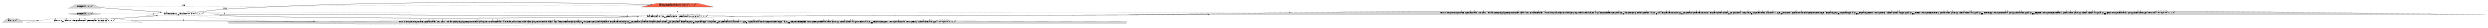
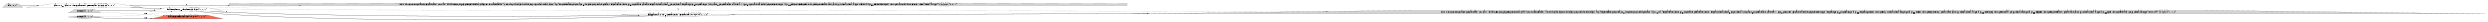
edge "final RestClient rc = this.client@@@4@@@['1', '1', '1']" -> "final RequestBeanMeta rbm@@@2@@@['1', '1', '0']": now "getRequest['0', '1', '0']" -> "final RequestBeanMeta rbm@@@2@@@['1', '1', '0']"
